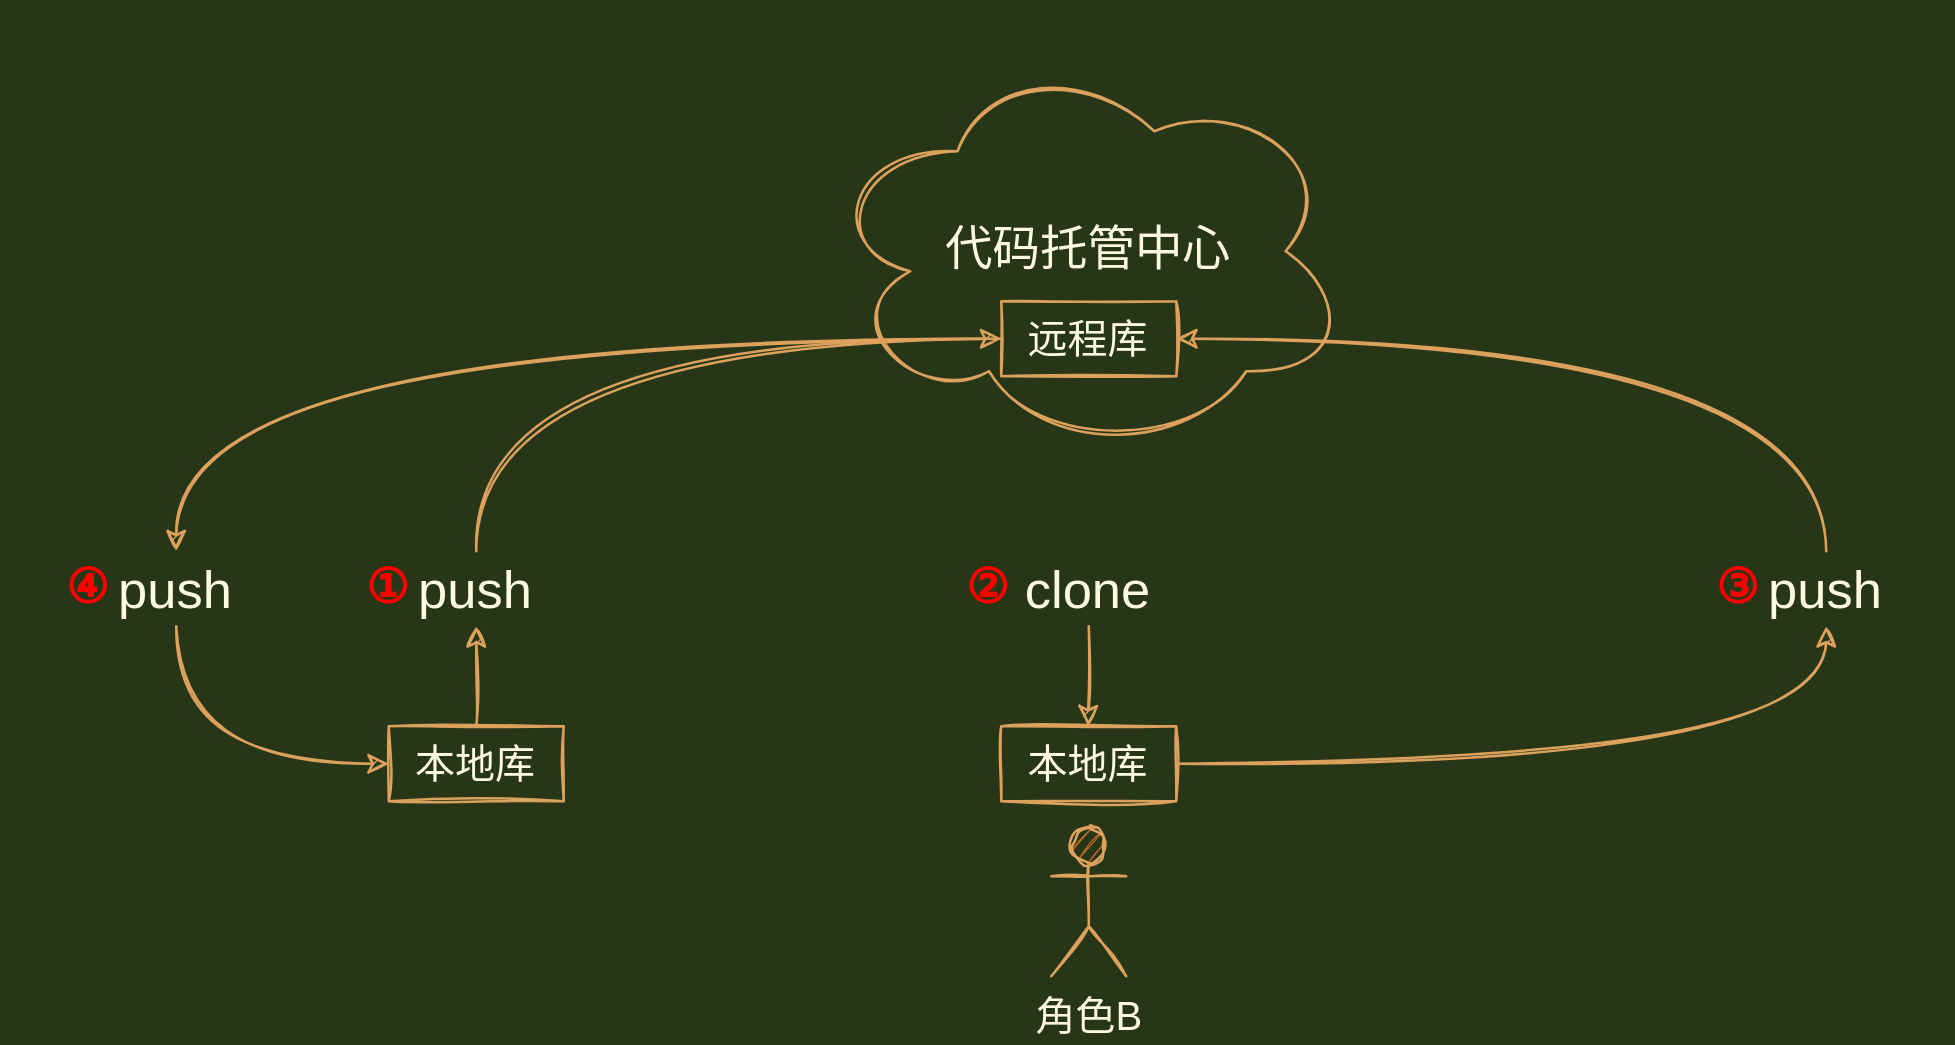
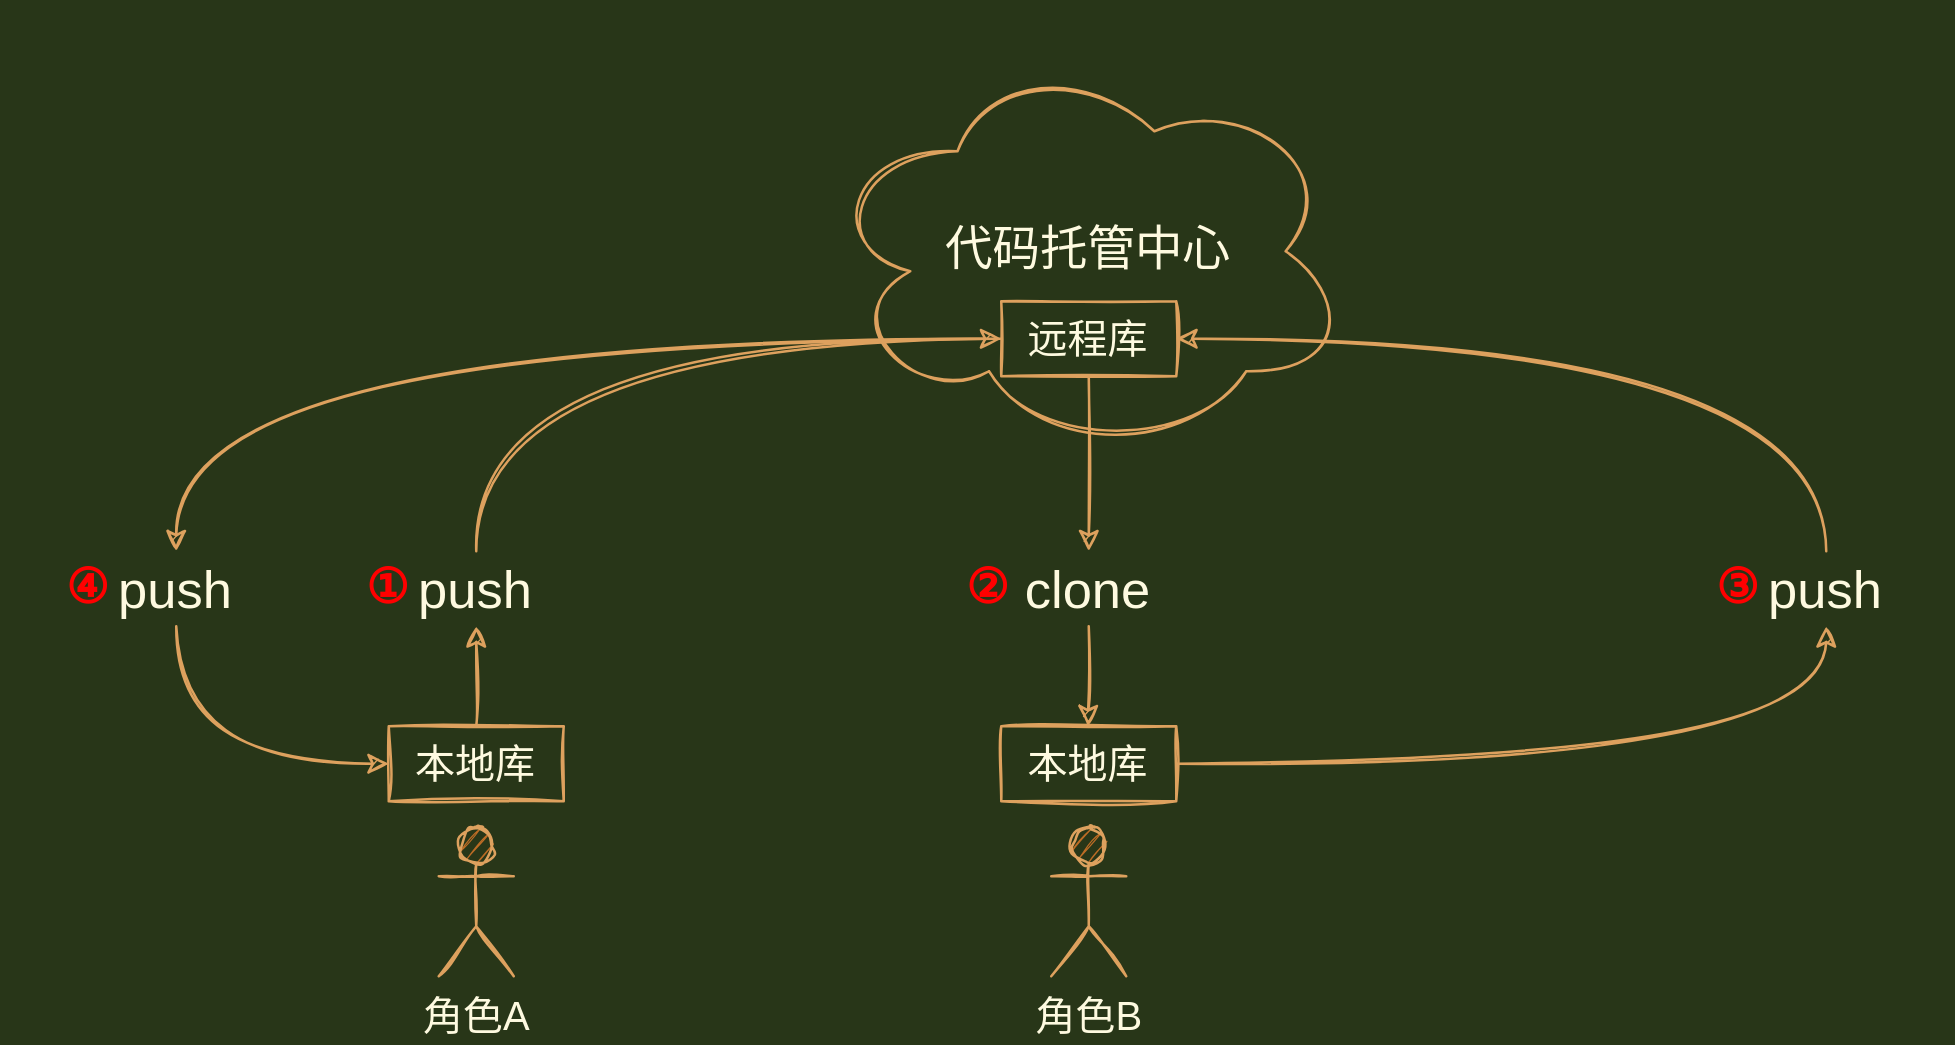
edge "远程库" -> "clone": added
node "角色A": added
